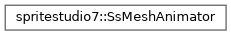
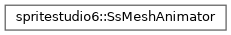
node "spritestudio7::SsMeshAnimator": label "spritestudio7::SsMeshAnimator" -> "spritestudio6::SsMeshAnimator"
